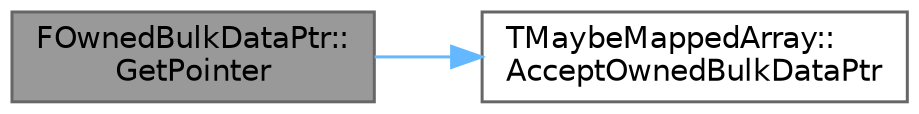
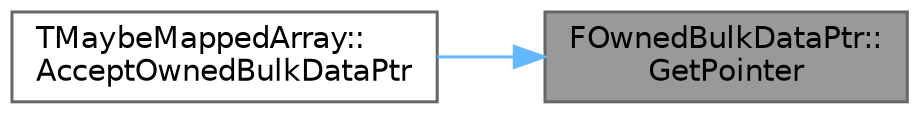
edge "FOwnedBulkDataPtr:: GetPointer" -> "TMaybeMappedArray:: AcceptOwnedBulkDataPtr": reversed
